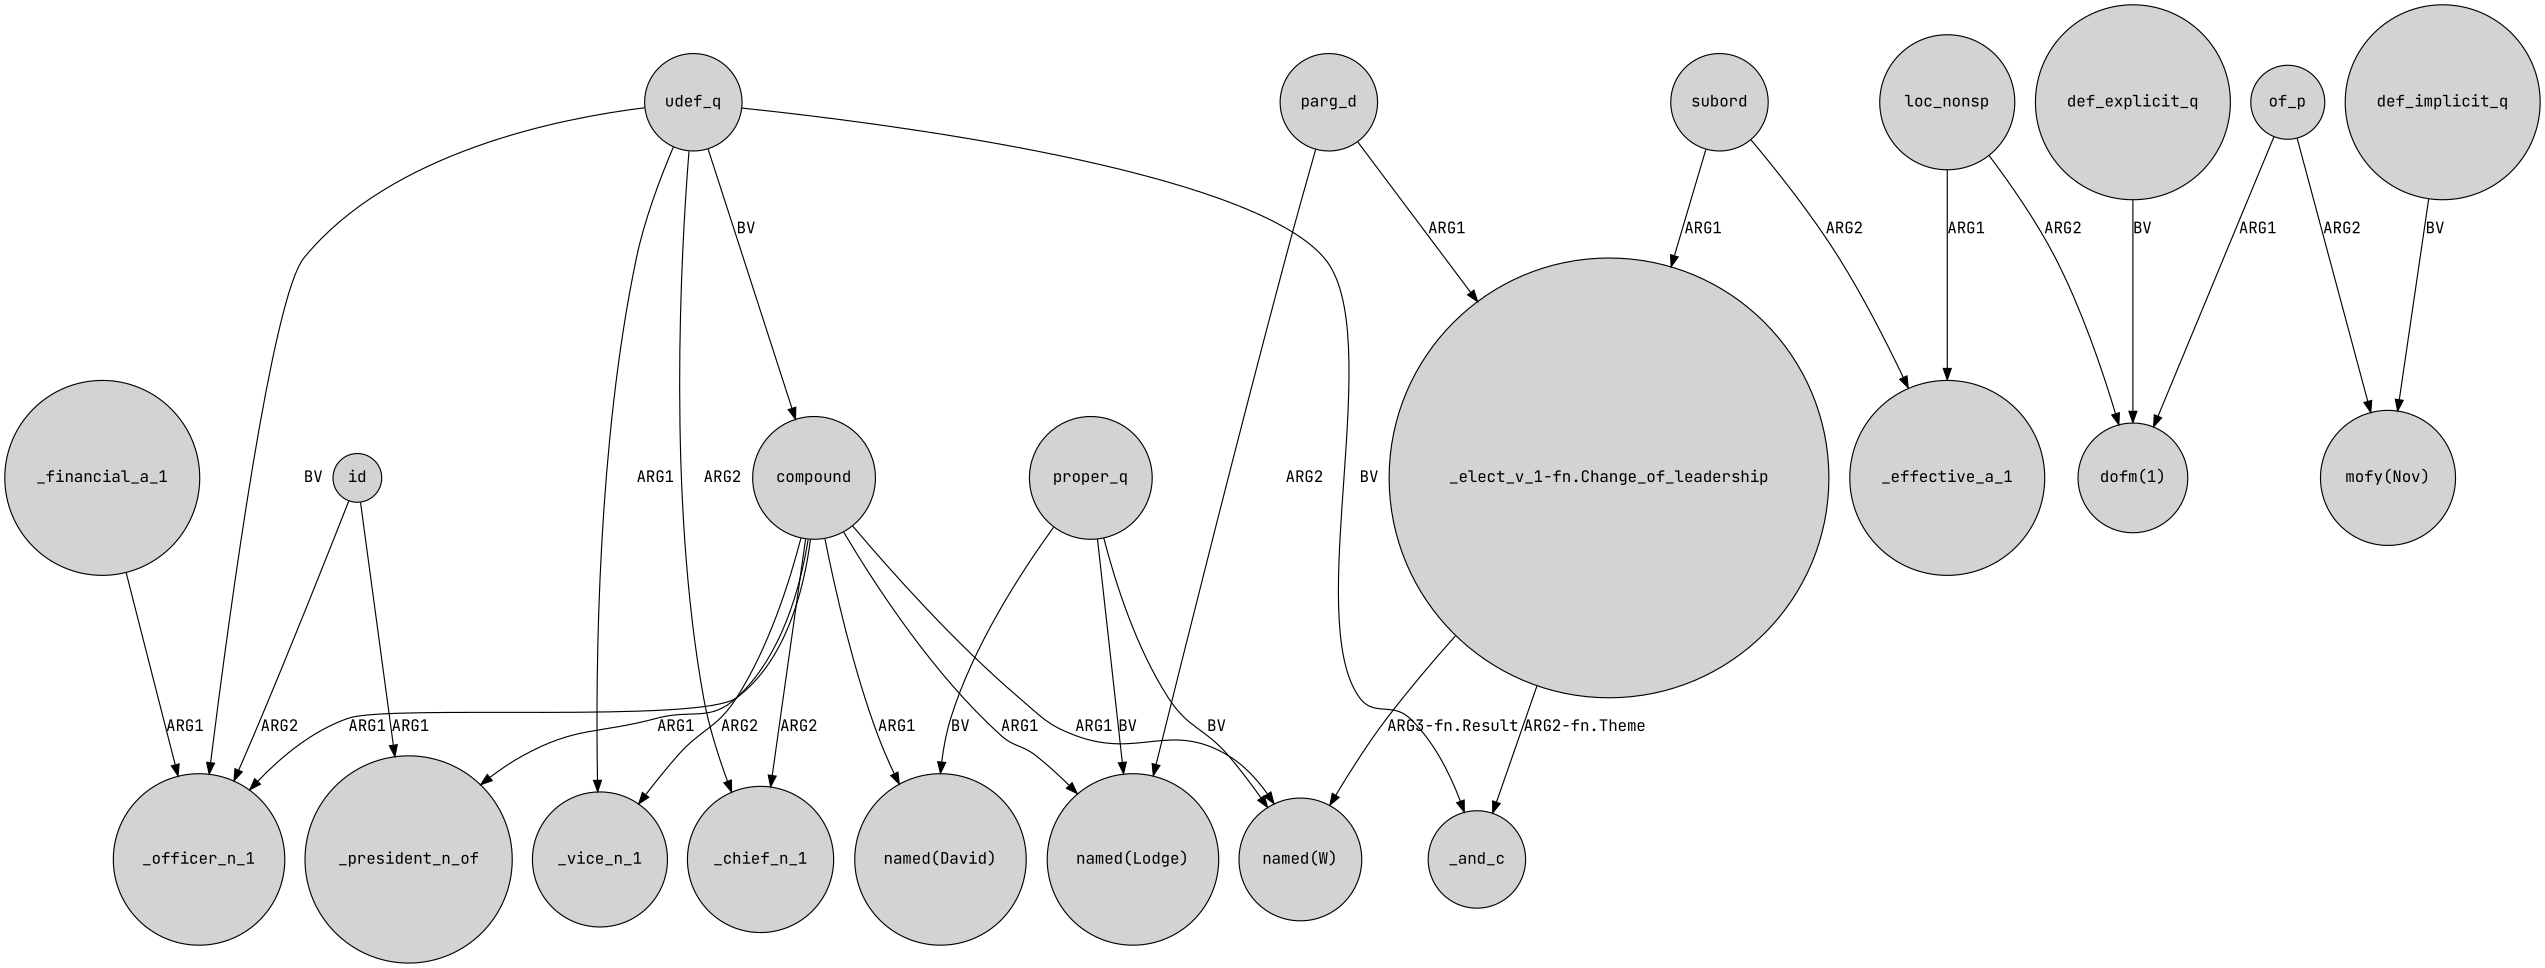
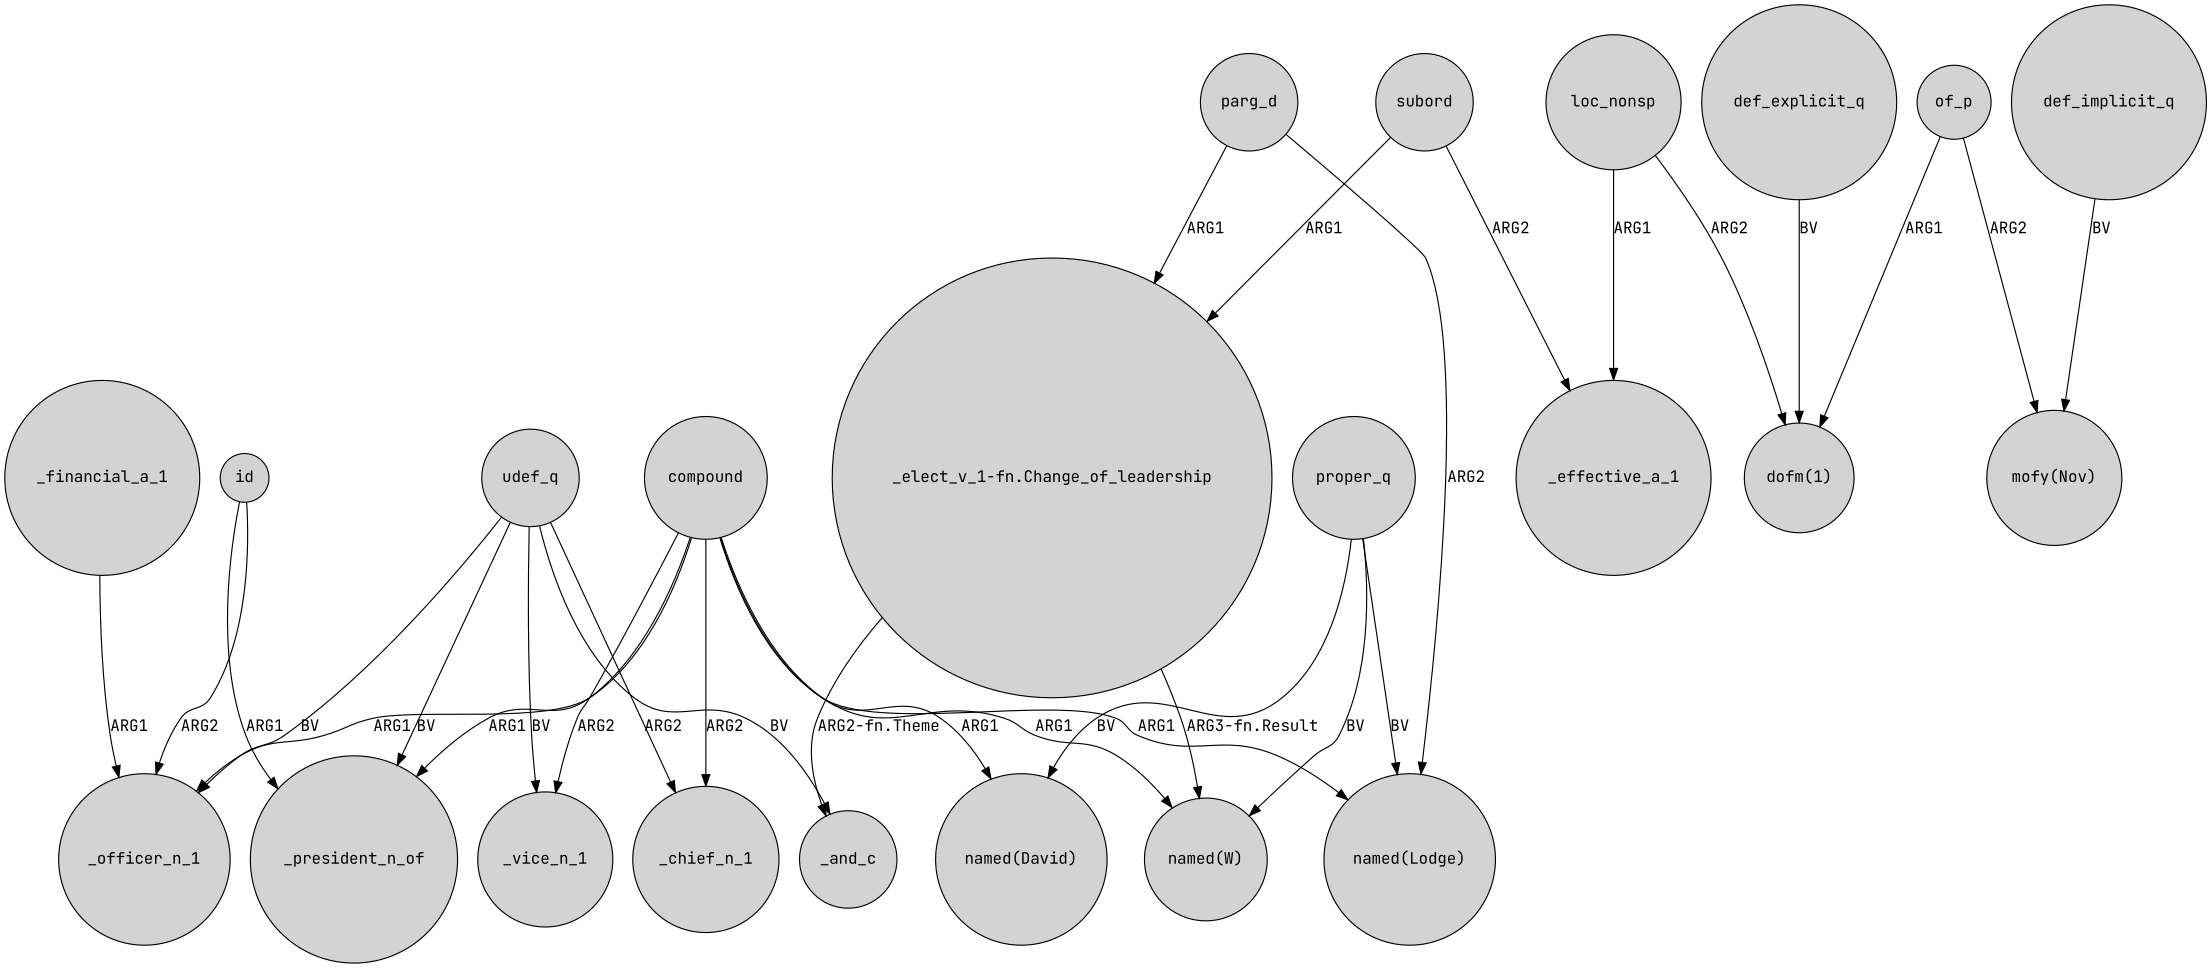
edge "udef_q" -> "compound": now "udef_q" -> "_president_n_of"
edge "udef_q" -> "_vice_n_1": label "ARG1" -> "BV"
